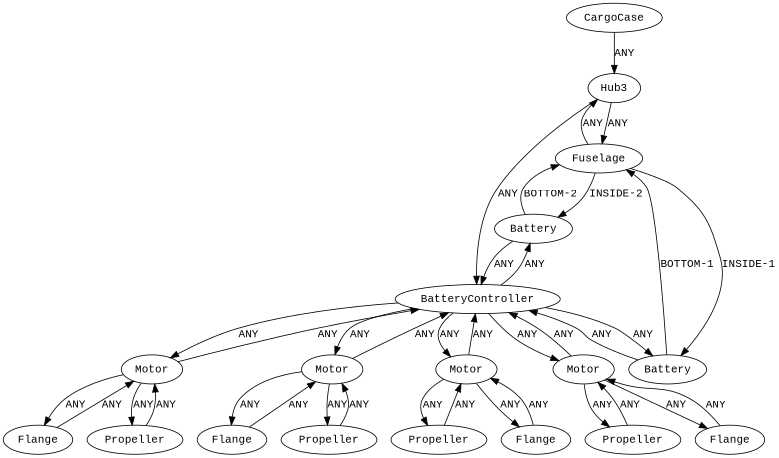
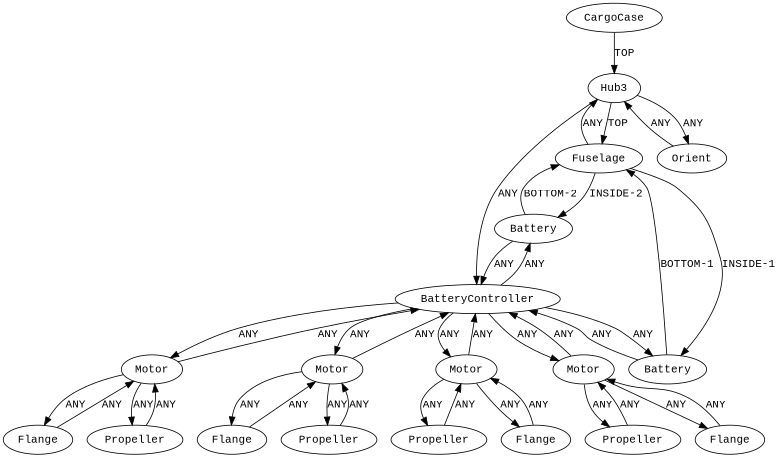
edge "CargoCase" -> "Hub3": label "ANY" -> "TOP"
edge "Hub3" -> "Fuselage": label "ANY" -> "TOP"
node "Orient": added
